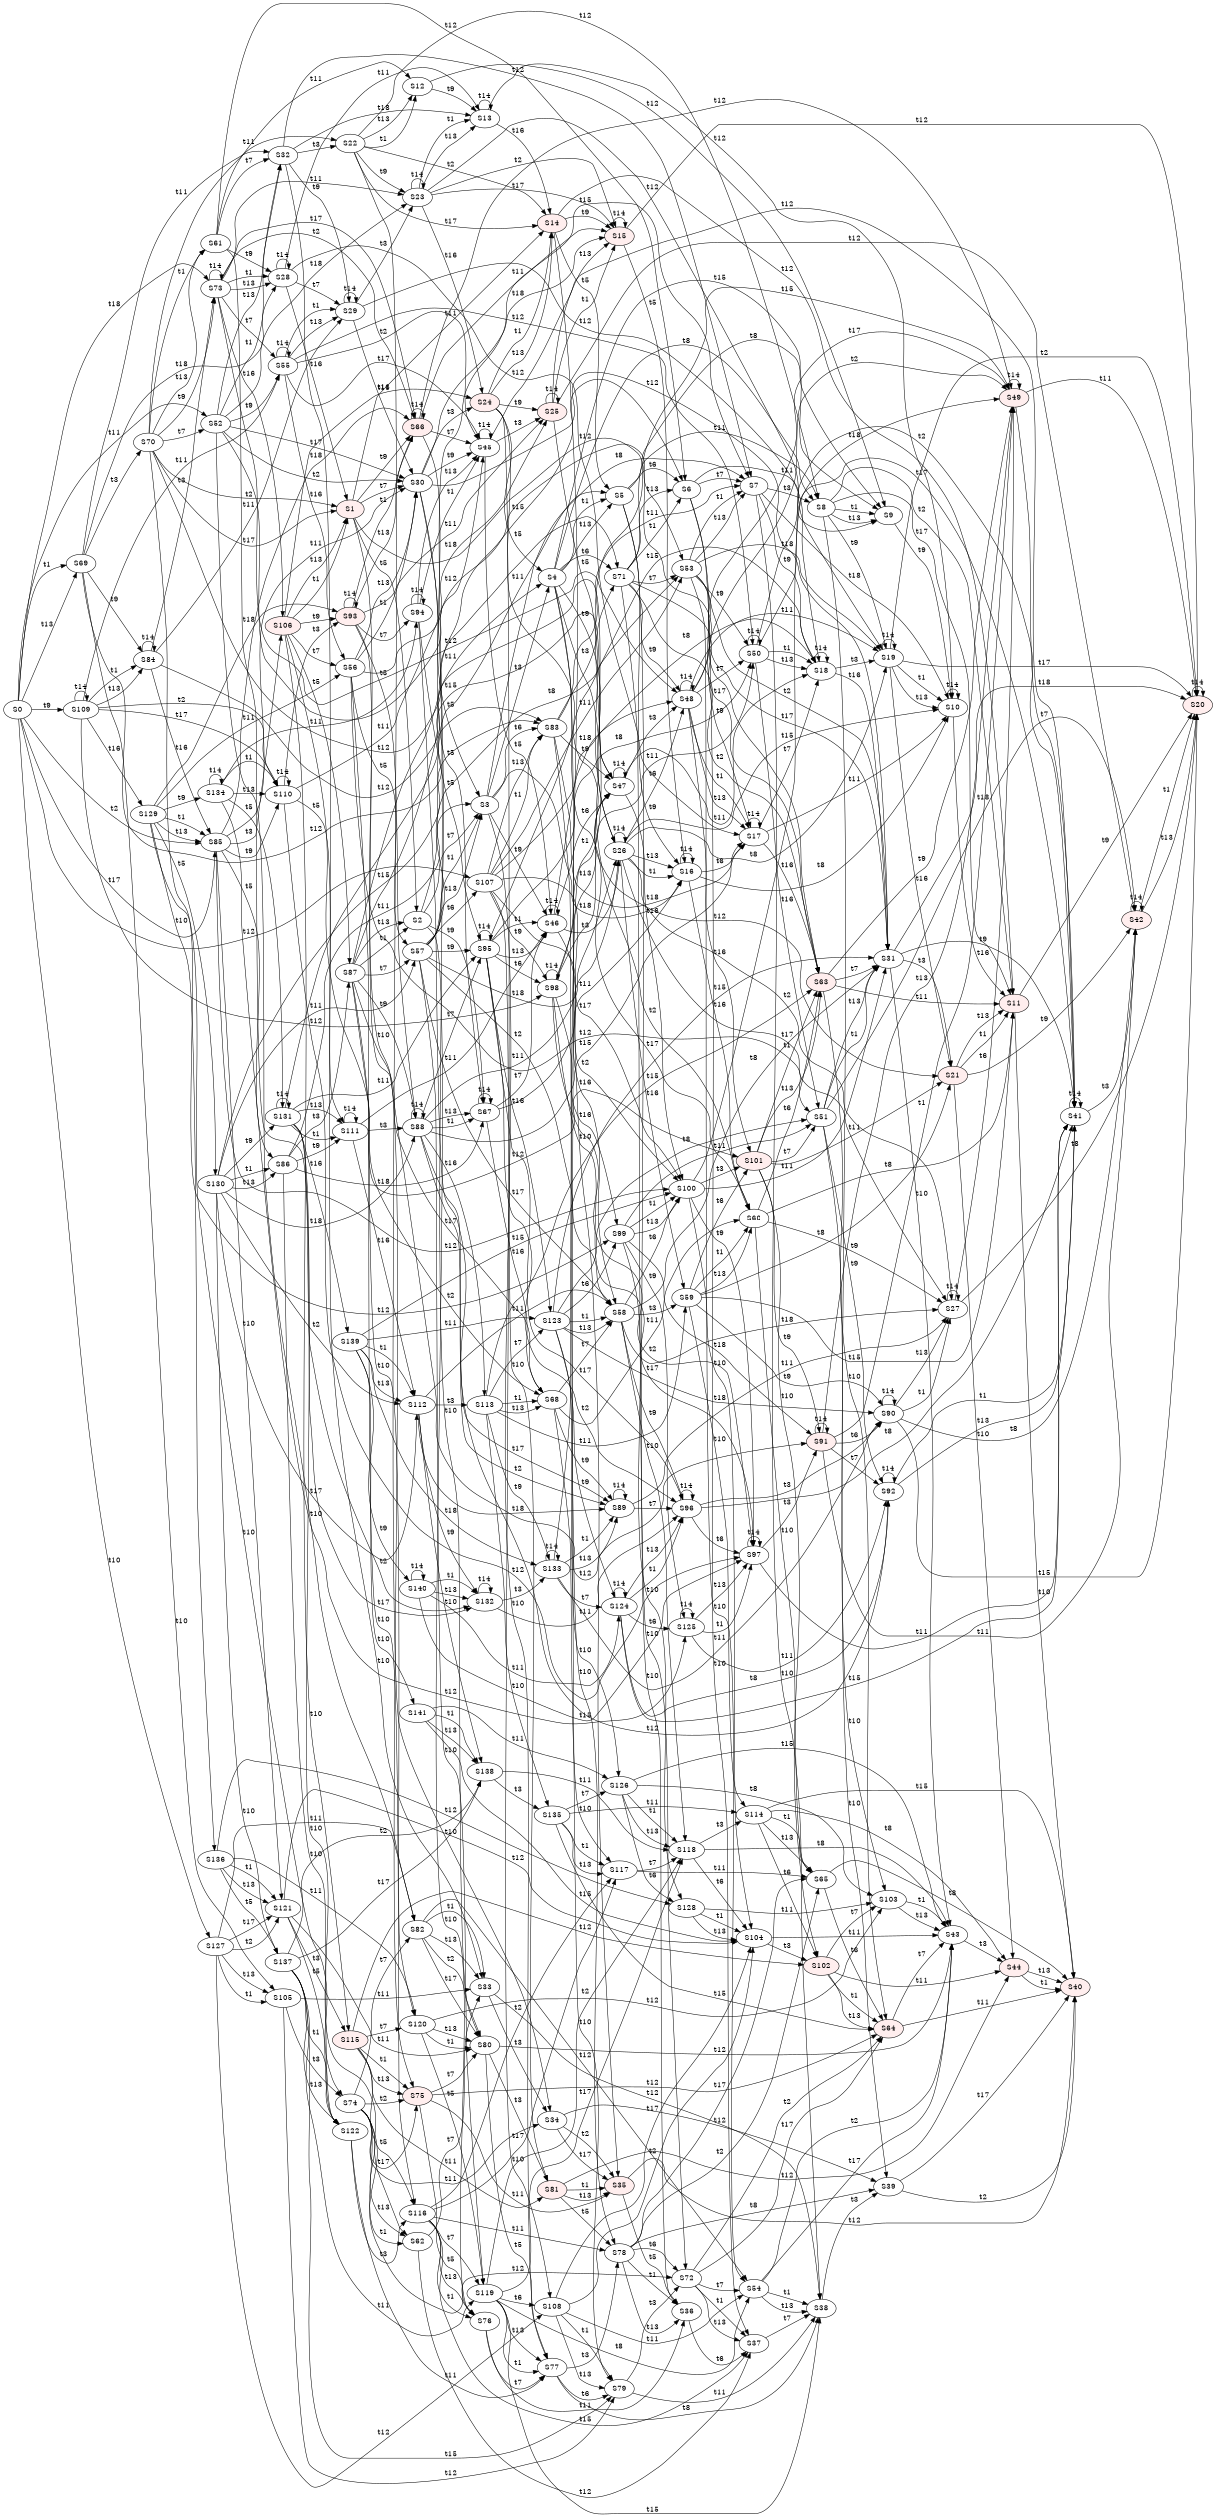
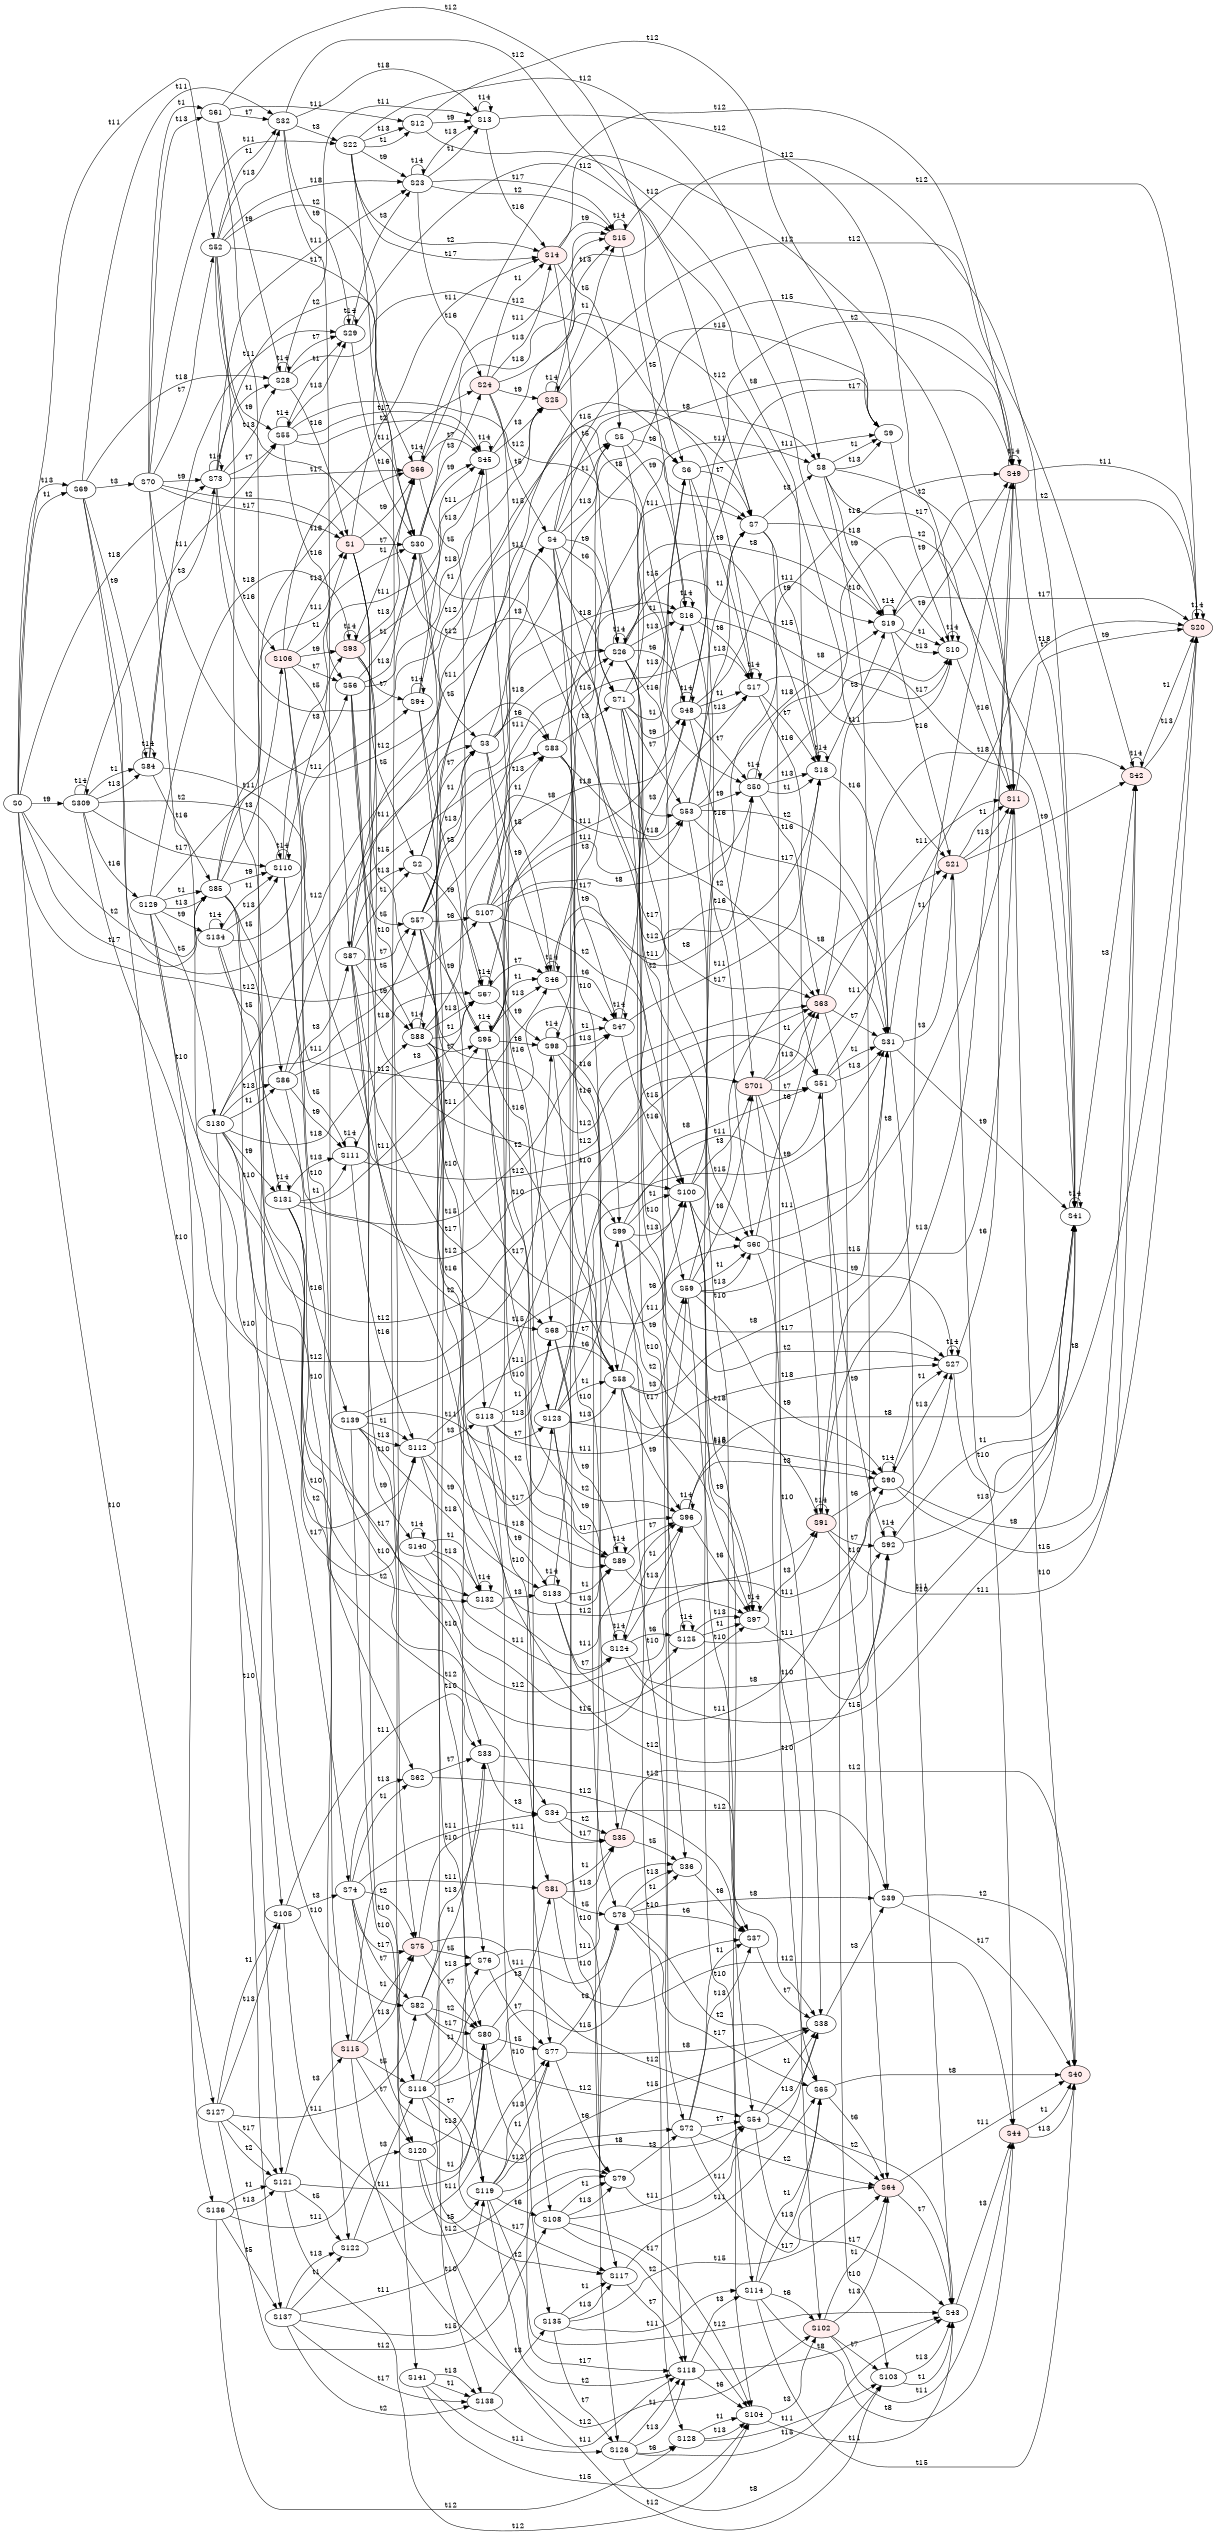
edge "S23" -> "S19": now "S12" -> "S19"
node "S109": label "S109" -> "S309"
edge "S111" -> "S88": now "S111" -> "S67"
node "S101": label "S101" -> "S701"
edge "S78" -> "S72": now "S78" -> "S37"
